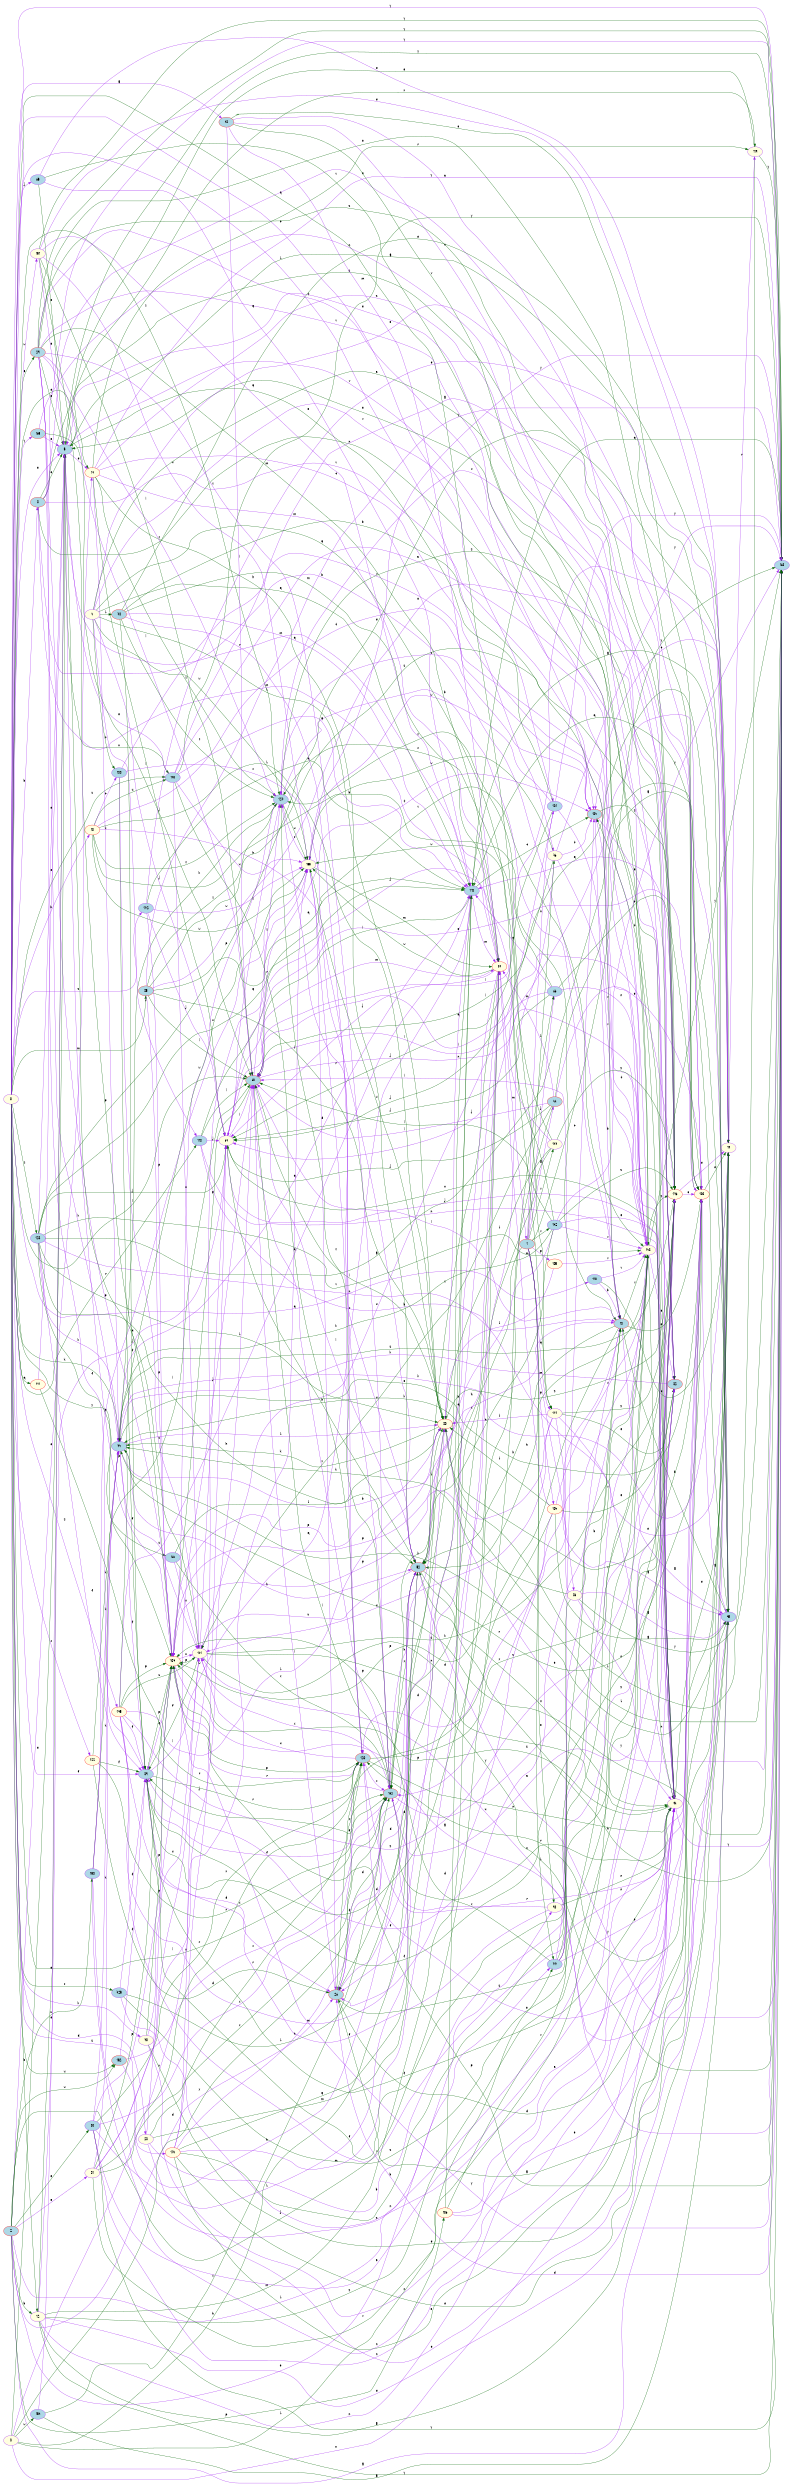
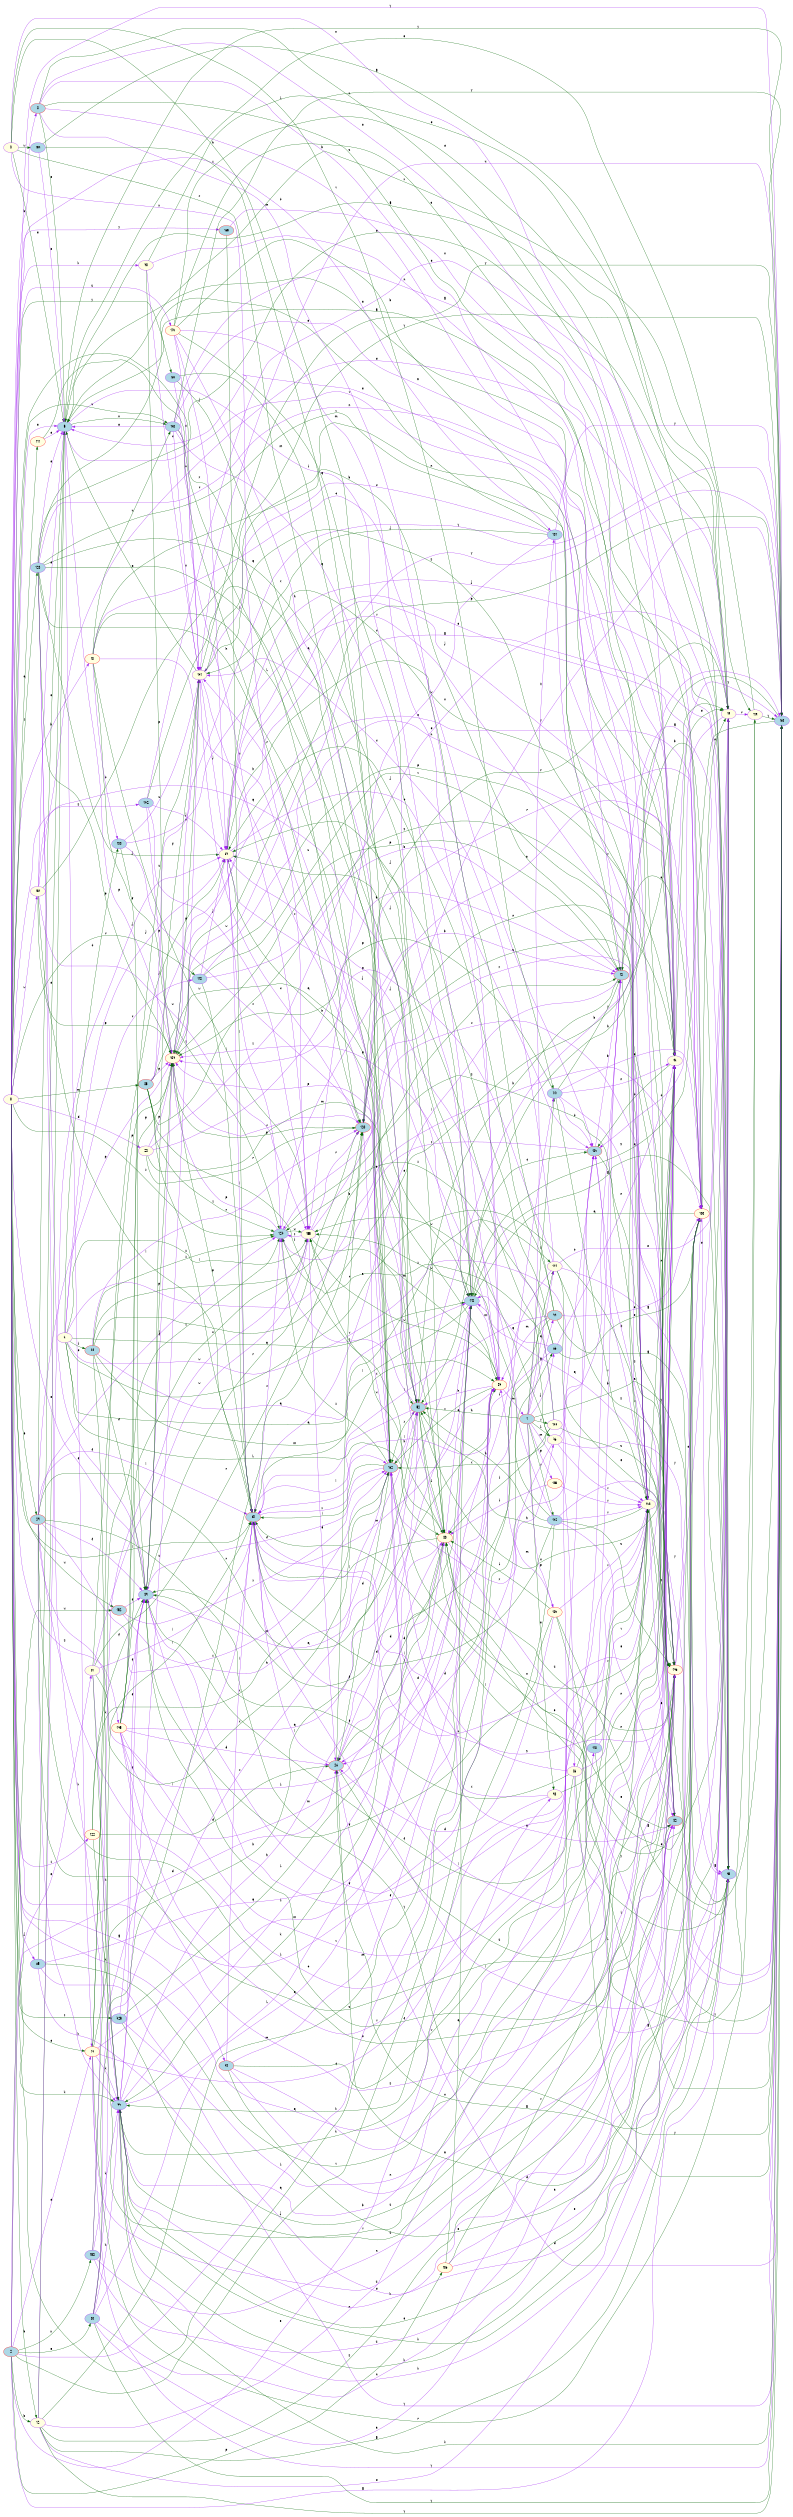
edge "8" -> "168": now "65" -> "168"
edge "165" -> "5": removed, label "a"
edge "127" -> "74": now "78" -> "74"
